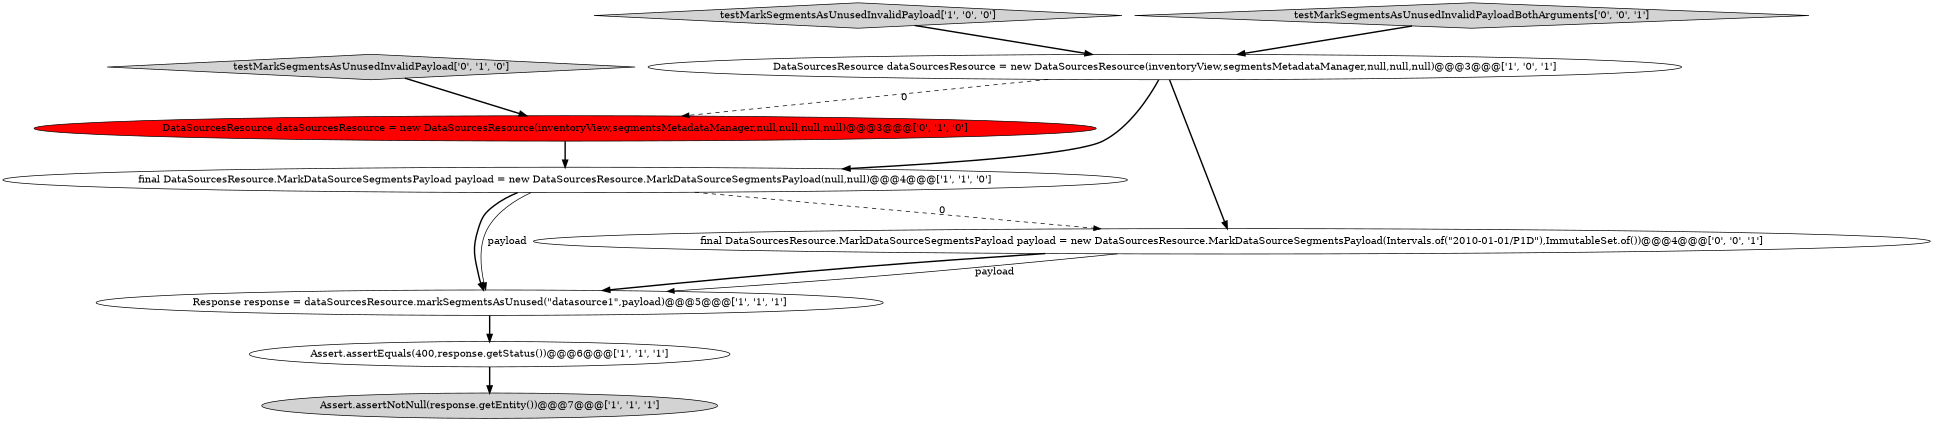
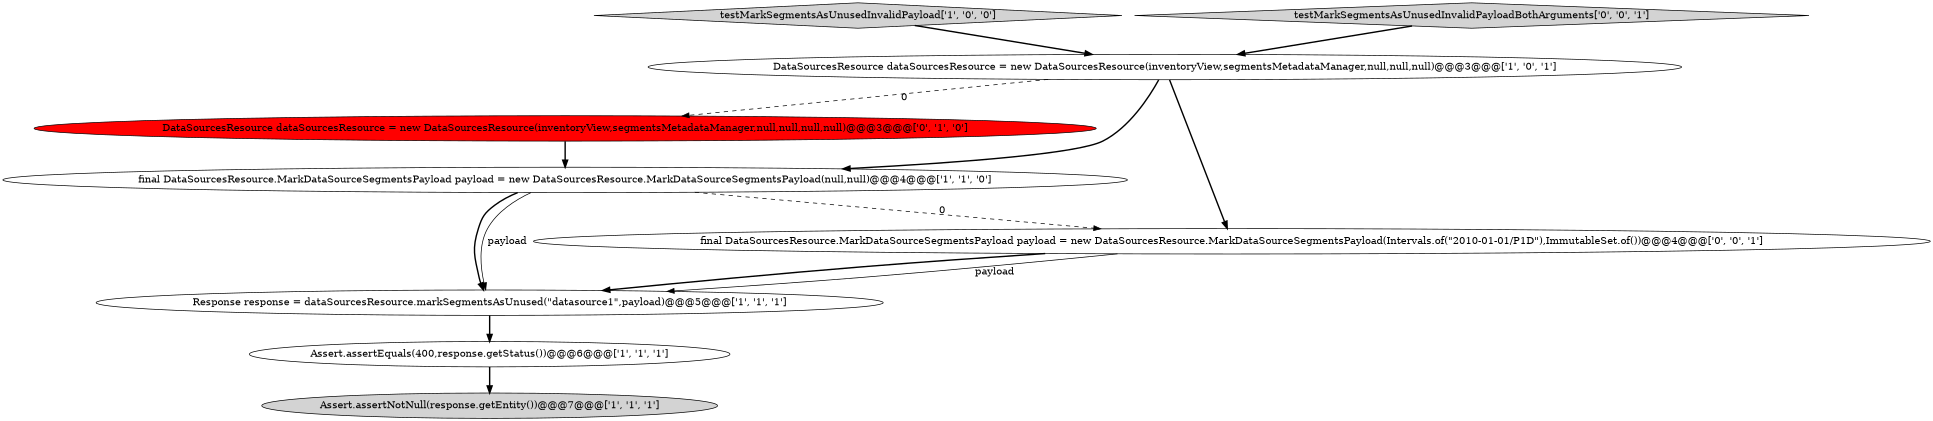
node "testMarkSegmentsAsUnusedInvalidPayload['0', '1', '0']": removed
